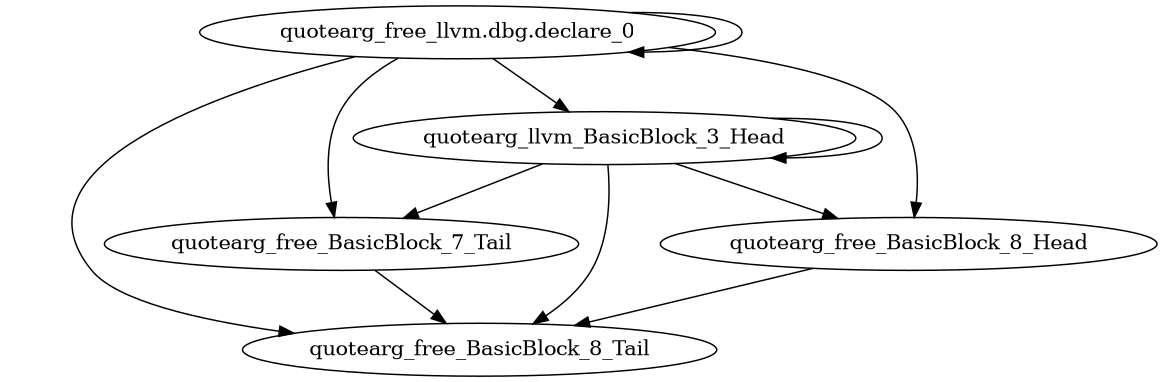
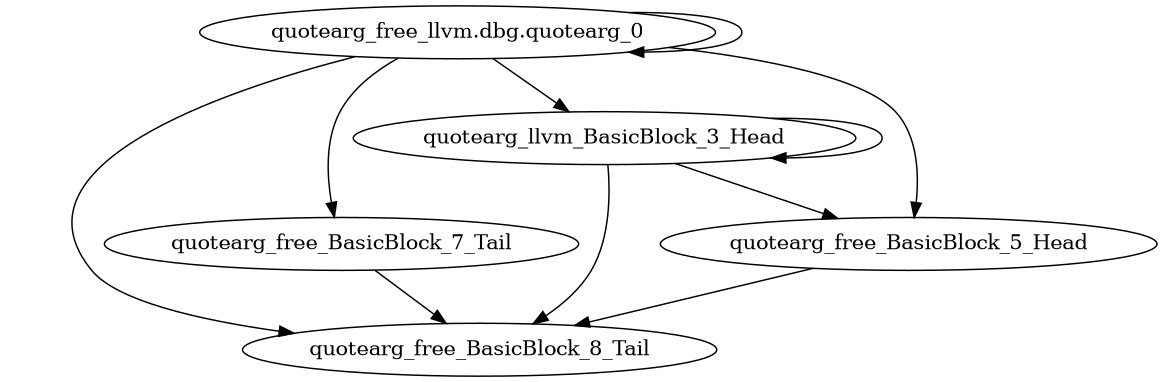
node "quotearg_free_llvm.dbg.declare_0": label "quotearg_free_llvm.dbg.declare_0" -> "quotearg_free_llvm.dbg.quotearg_0"
edge "quotearg_llvm_BasicBlock_3_Head" -> "quotearg_free_BasicBlock_7_Tail": removed
node "quotearg_free_BasicBlock_8_Head": label "quotearg_free_BasicBlock_8_Head" -> "quotearg_free_BasicBlock_5_Head"
